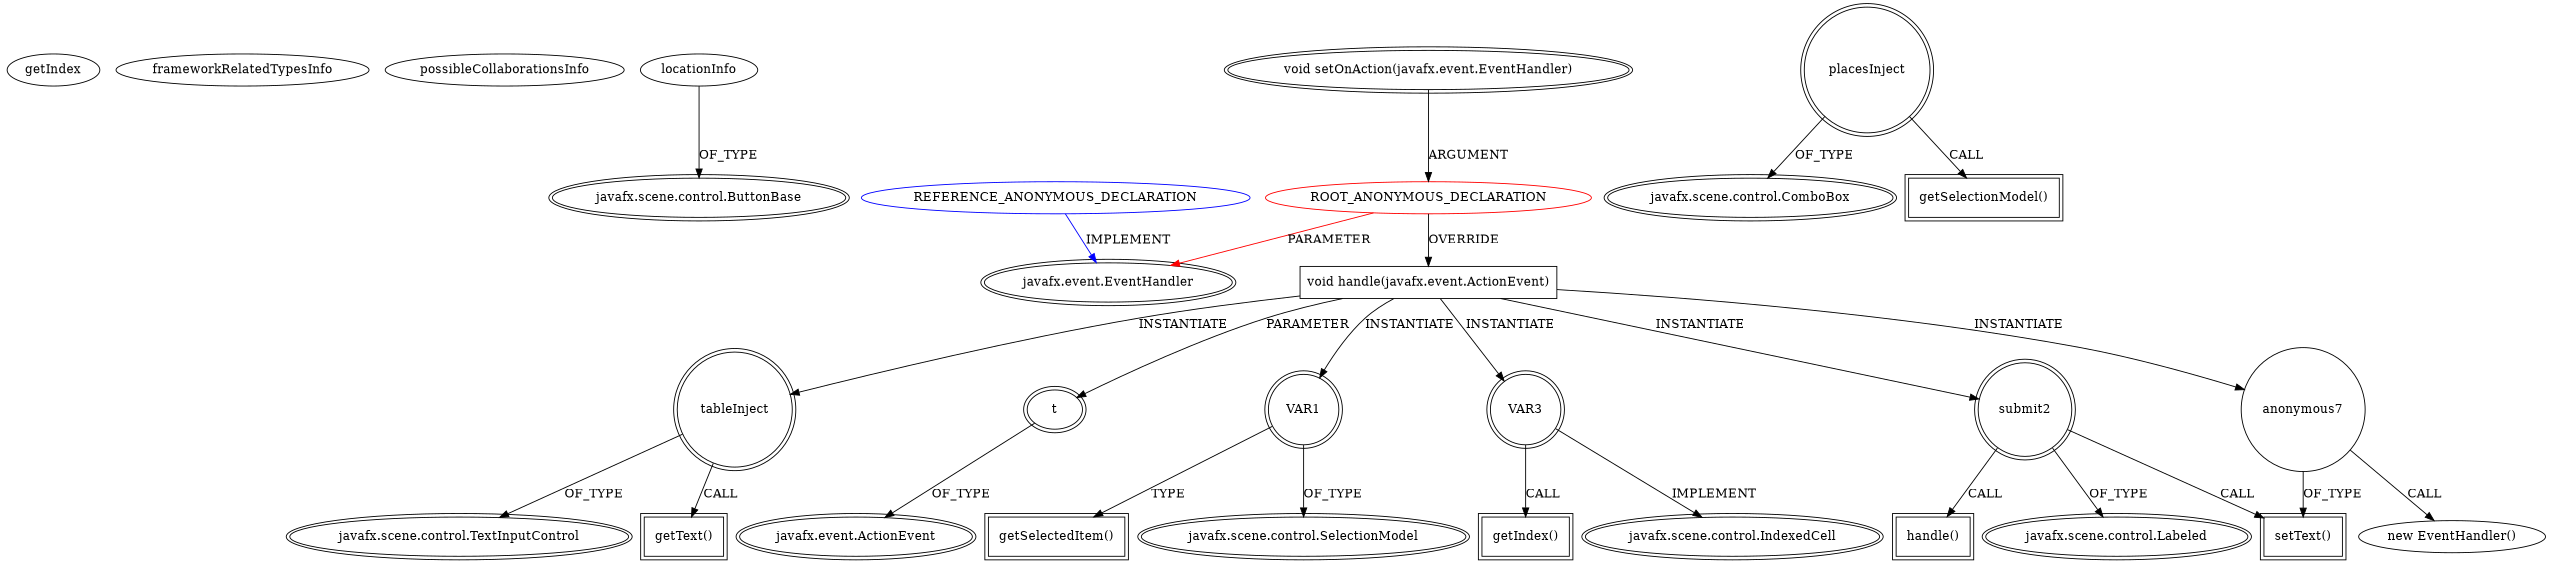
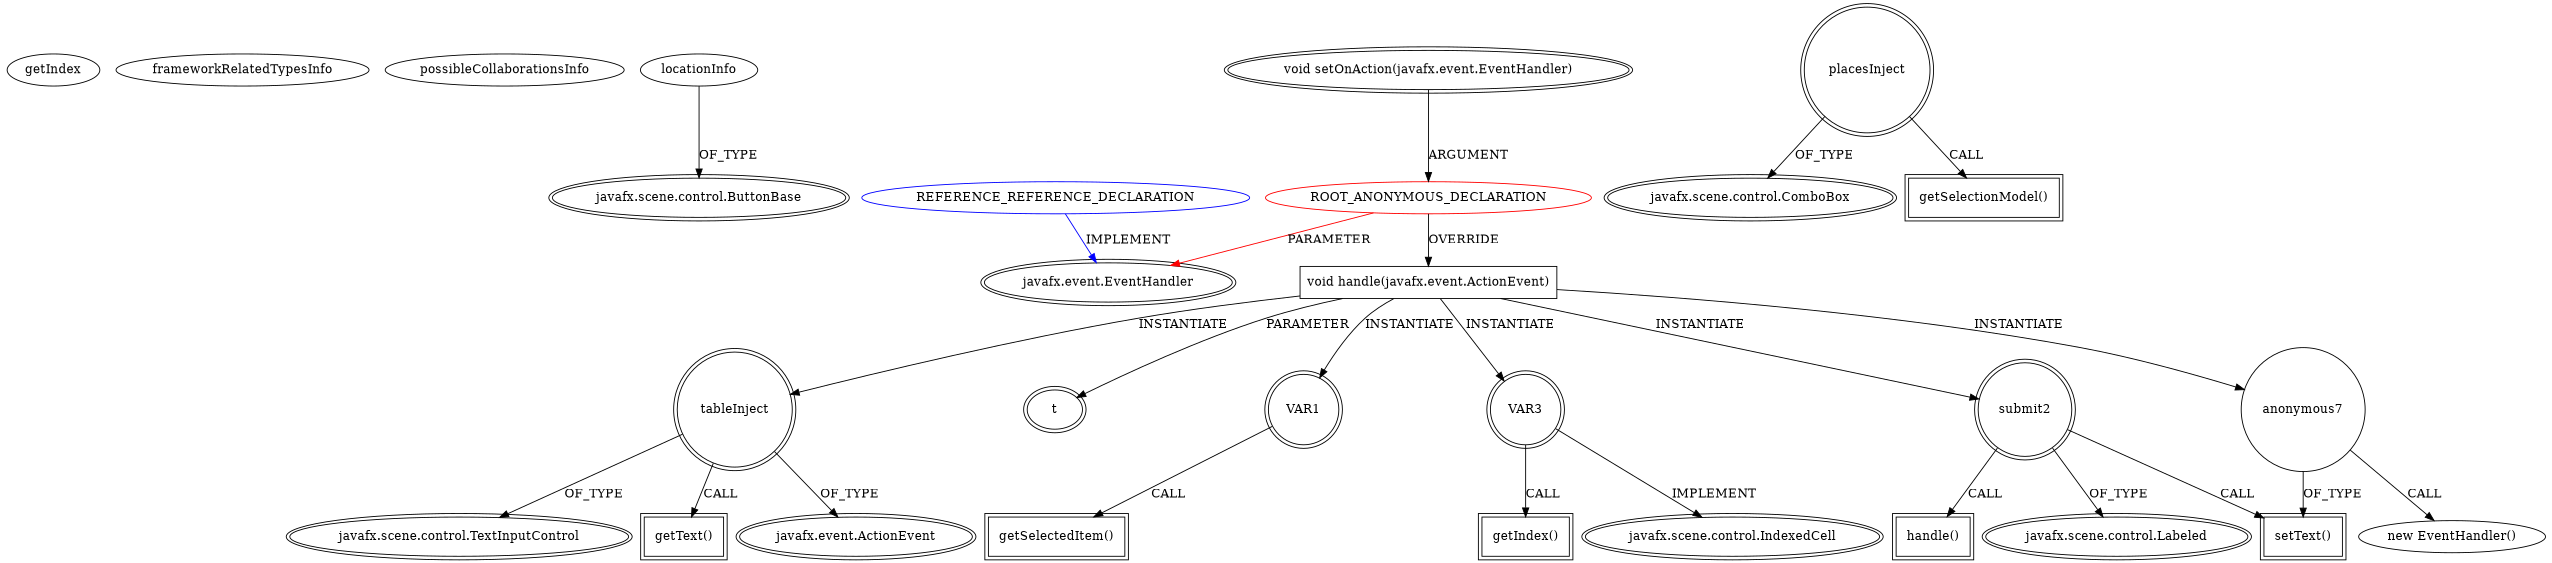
node "REFERENCE_ANONYMOUS_DECLARATION": label "REFERENCE_ANONYMOUS_DECLARATION" -> "REFERENCE_REFERENCE_DECLARATION"
edge "t" -> "javafx.event.ActionEvent": now "tableInject" -> "javafx.event.ActionEvent"
edge "VAR1" -> "getSelectedItem()": label "TYPE" -> "CALL"
node "javafx.scene.control.SelectionModel": removed
